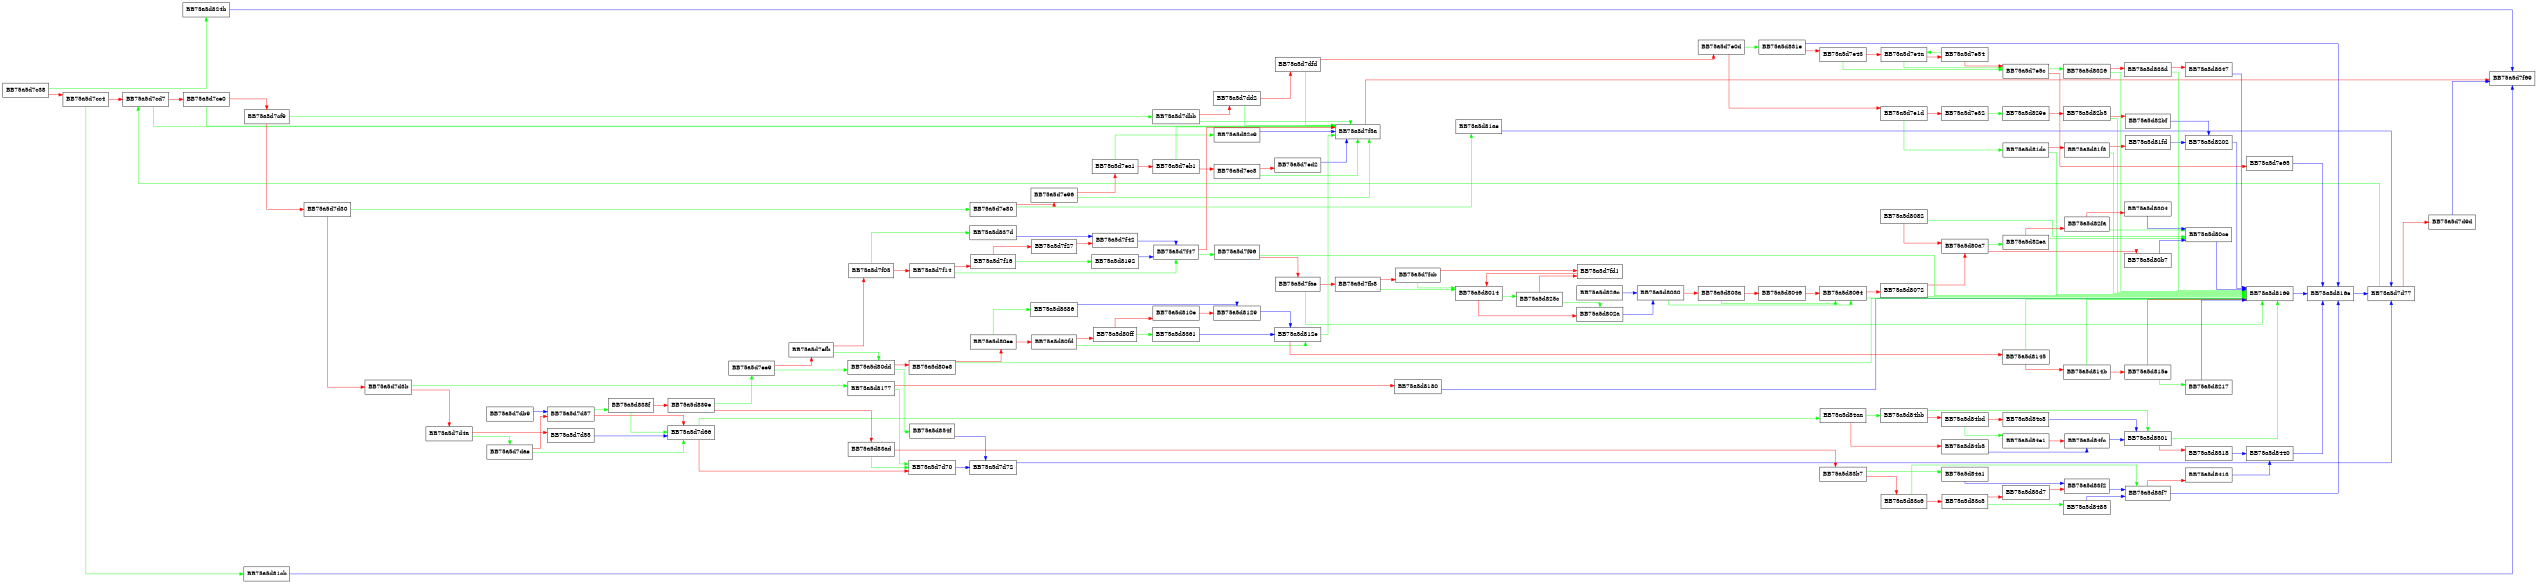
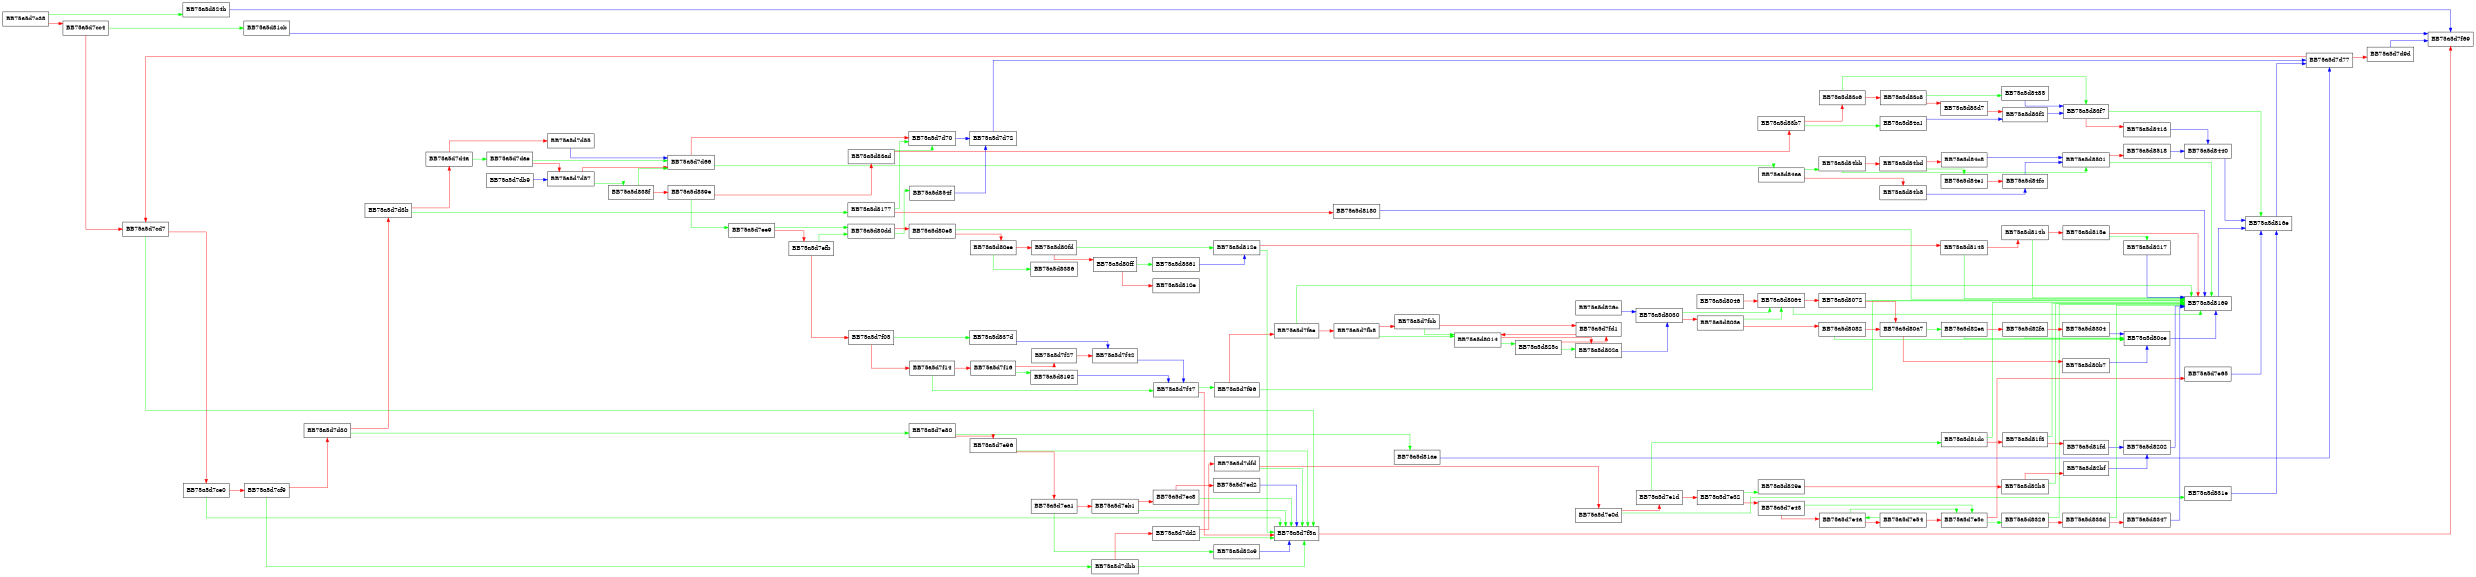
edge "BB75a5d831e" -> "BB75a5d7e43": now "BB75a5d7e32" -> "BB75a5d7e43"
edge "BB75a5d7d77" -> "BB75a5d7cd7": color green -> red
edge "BB75a5d803a" -> "BB75a5d8046": now "BB75a5d803a" -> "BB75a5d8082"
node "BB75a5d8129": removed
edge "BB75a5d83f7" -> "BB75a5d816e": color blue -> green
